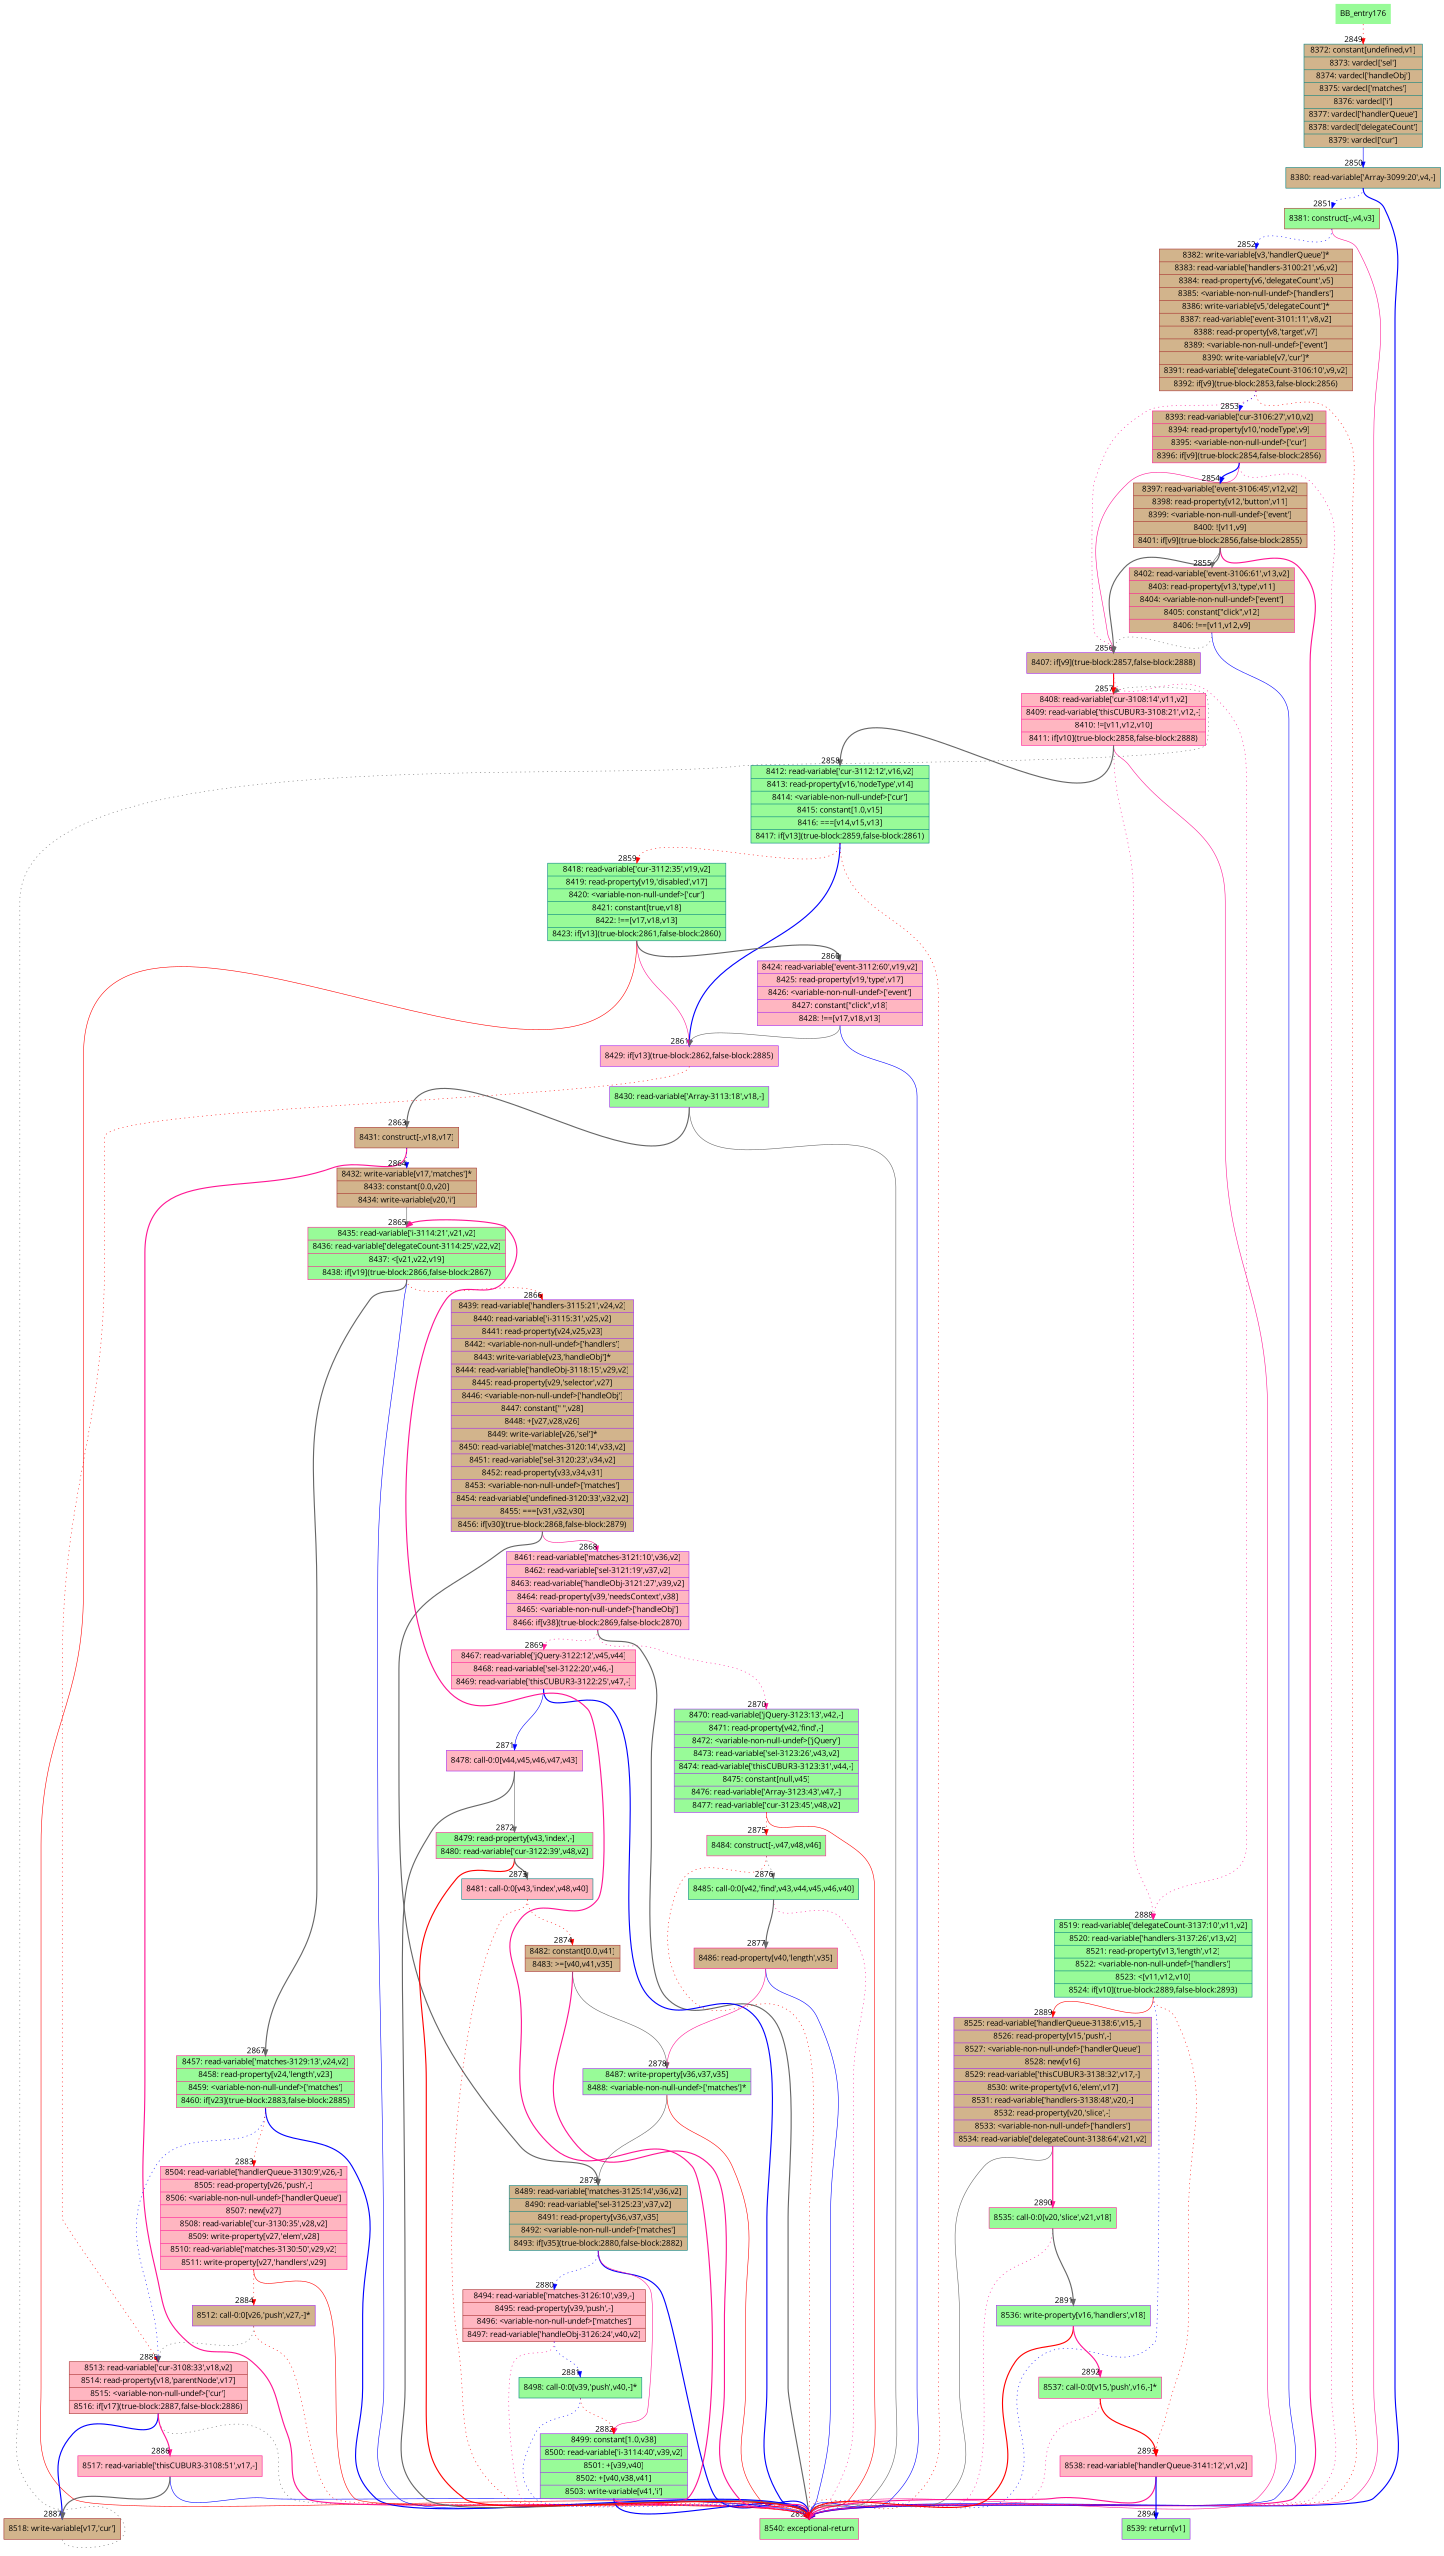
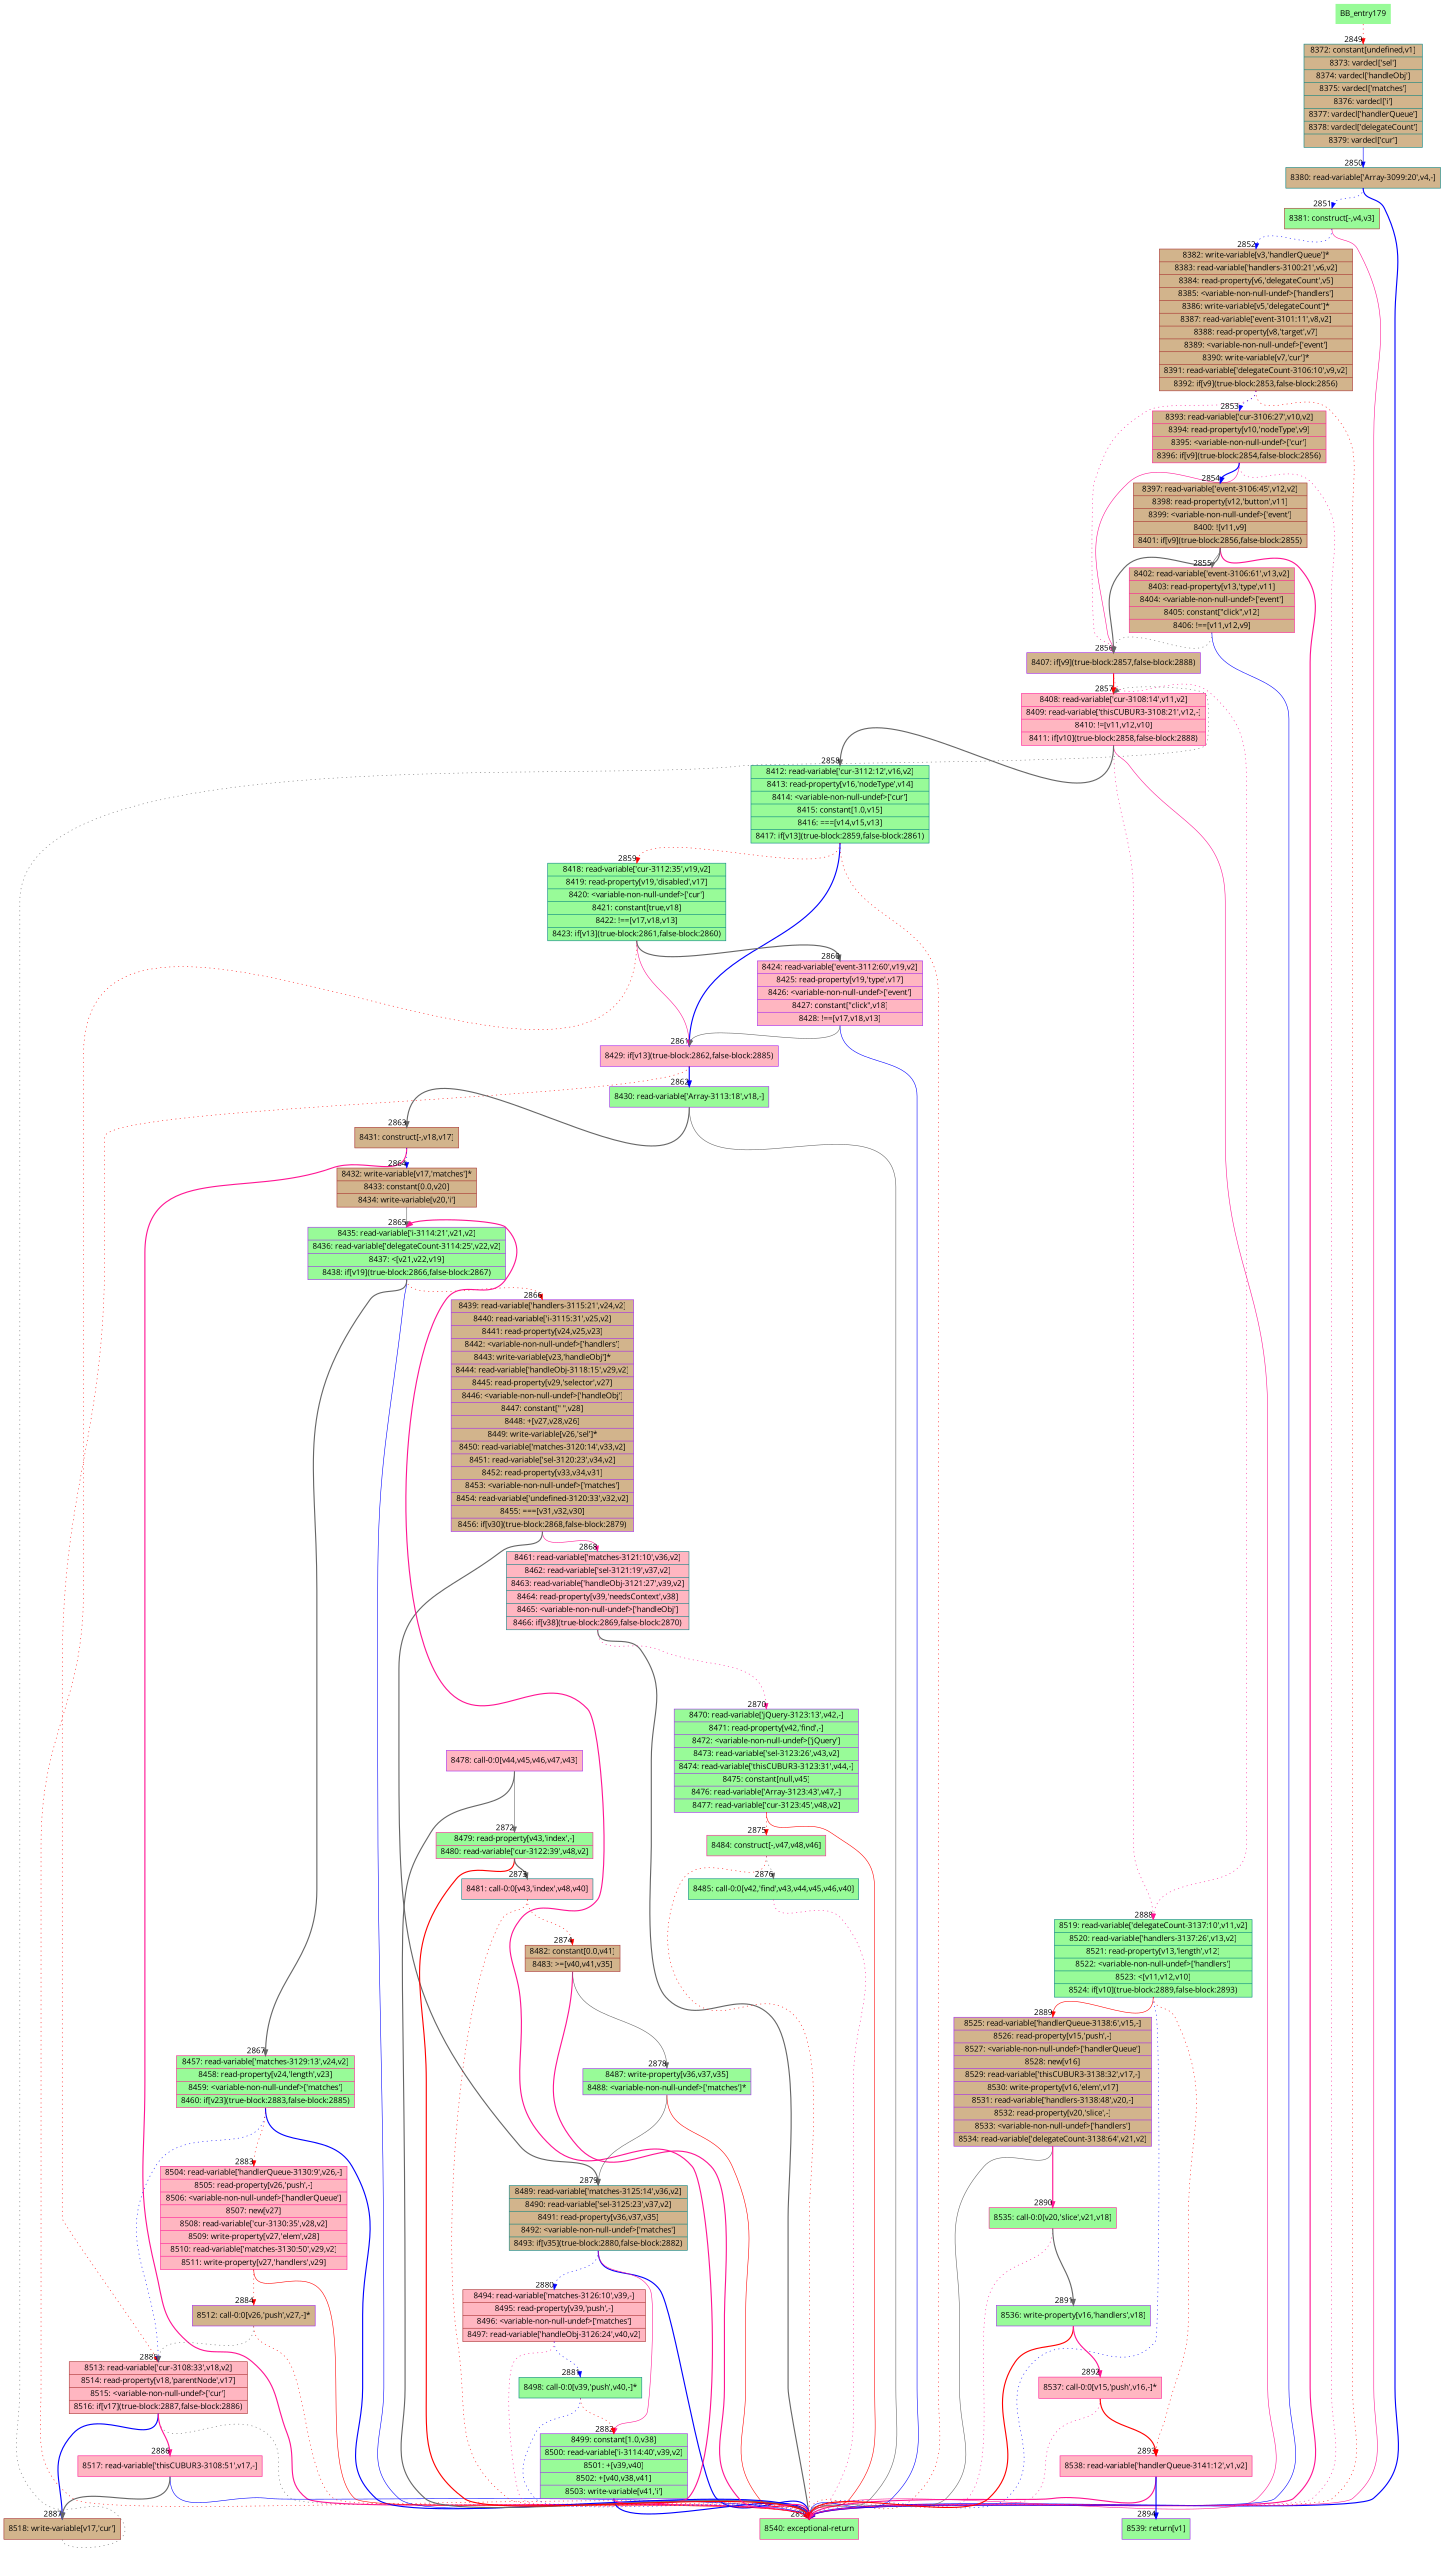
node "BB_entry176": label "BB_entry176" -> "BB_entry179"
edge "8429: if[v13](true-block:2862,false-block:2885)" -> "8430: read-variable['Array-3113:18',v18,-]": added
node "8435: read-variable['i-3114:21',v21,v2]": color deeppink -> purple
node "8461: read-variable['matches-3121:10',v36,v2]": color purple -> teal
node "8467: read-variable['jQuery-3122:12',v45,v44]": removed
edge "8418: read-variable['cur-3112:35',v19,v2]" -> "8540: exceptional-return": style solid -> dotted
node "8486: read-property[v40,'length',v35]": removed
node "8537: call-0:0[v15,'push',v16,-]*": fillcolor palegreen -> lightpink
